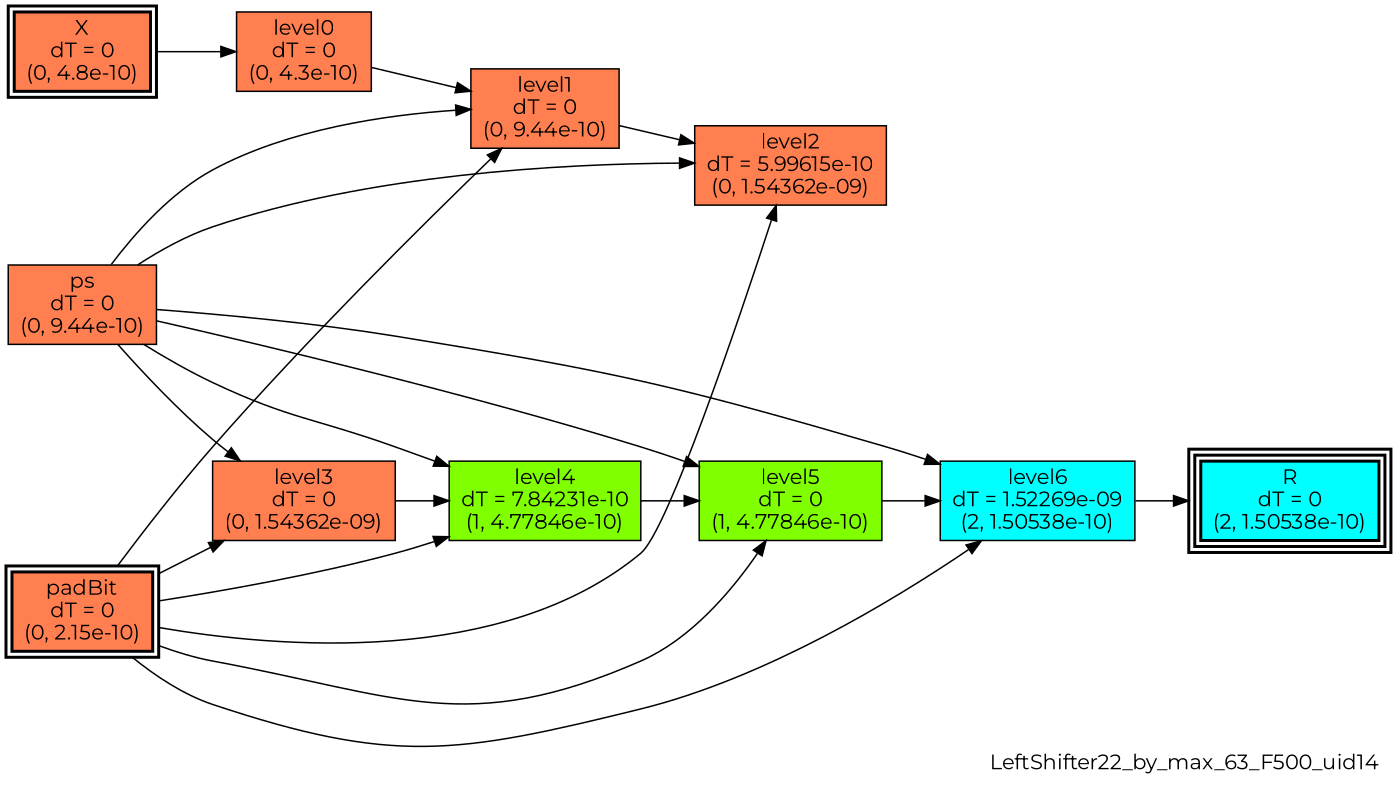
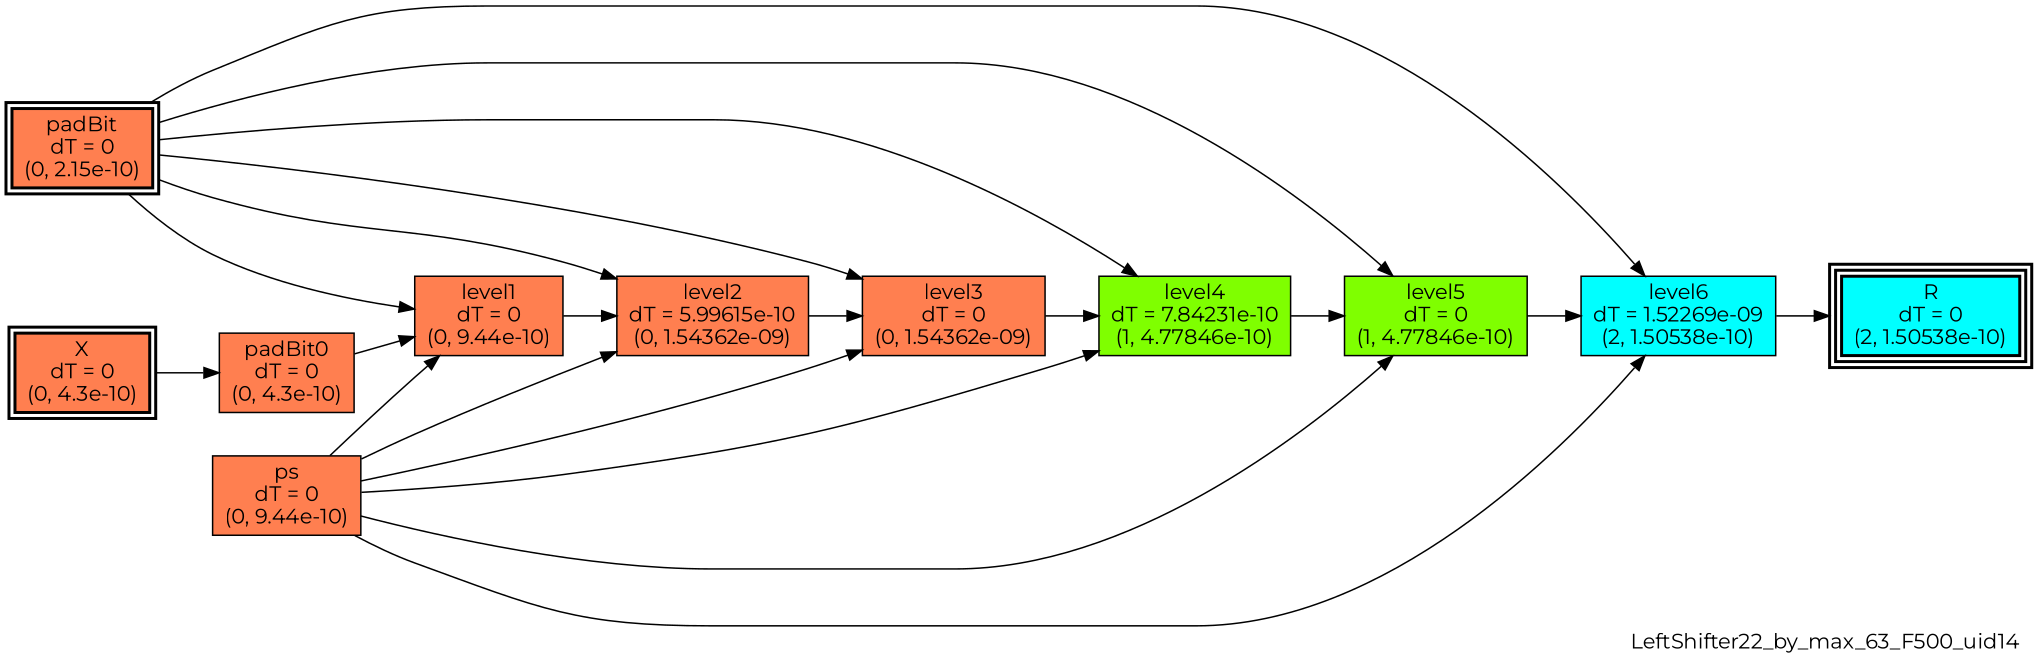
node "X dT = 0 (0, 4.8e-10)": label "X dT = 0 (0, 4.8e-10)" -> "X dT = 0 (0, 4.3e-10)"
node "level0 dT = 0 (0, 4.3e-10)": label "level0 dT = 0 (0, 4.3e-10)" -> "padBit0 dT = 0 (0, 4.3e-10)"
edge "level2 dT = 5.99615e-10 (0, 1.54362e-09)" -> "level3 dT = 0 (0, 1.54362e-09)": added
